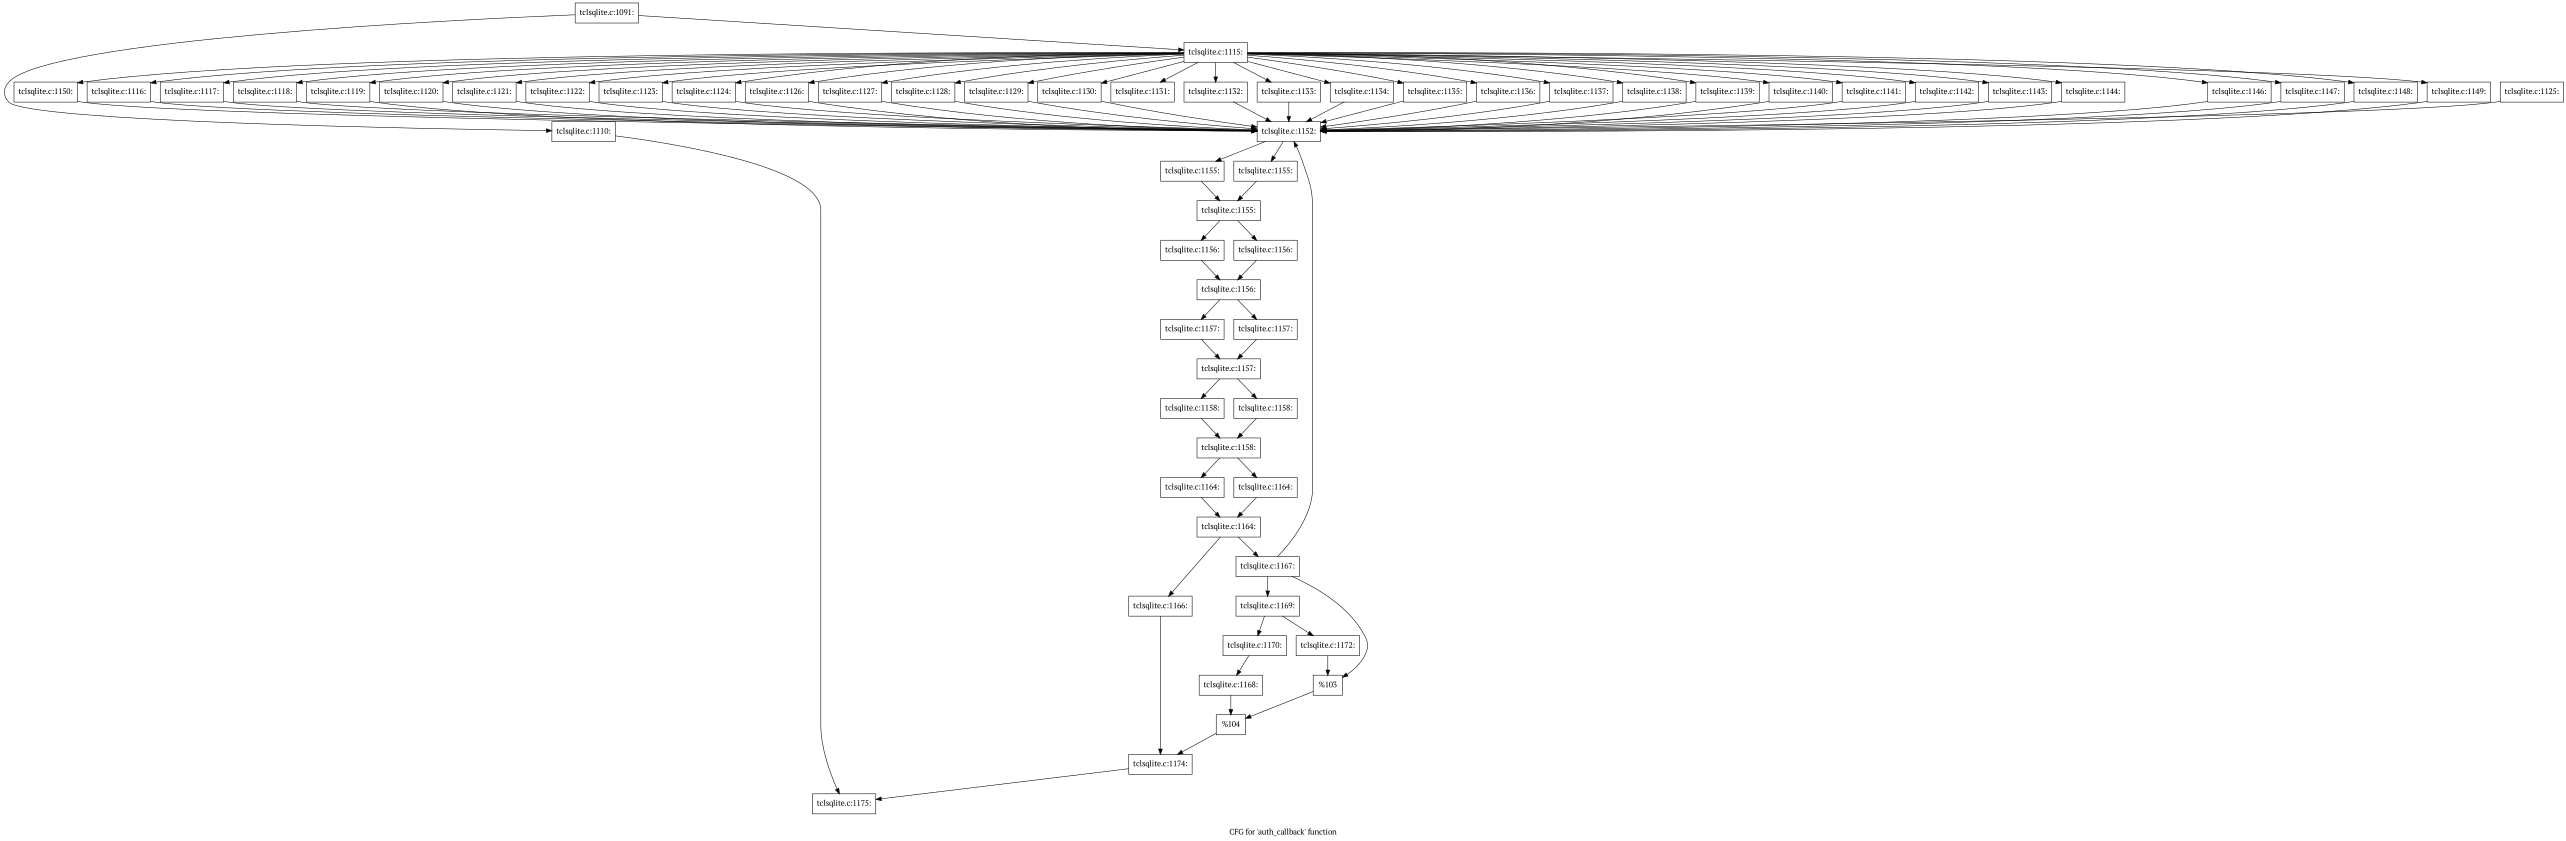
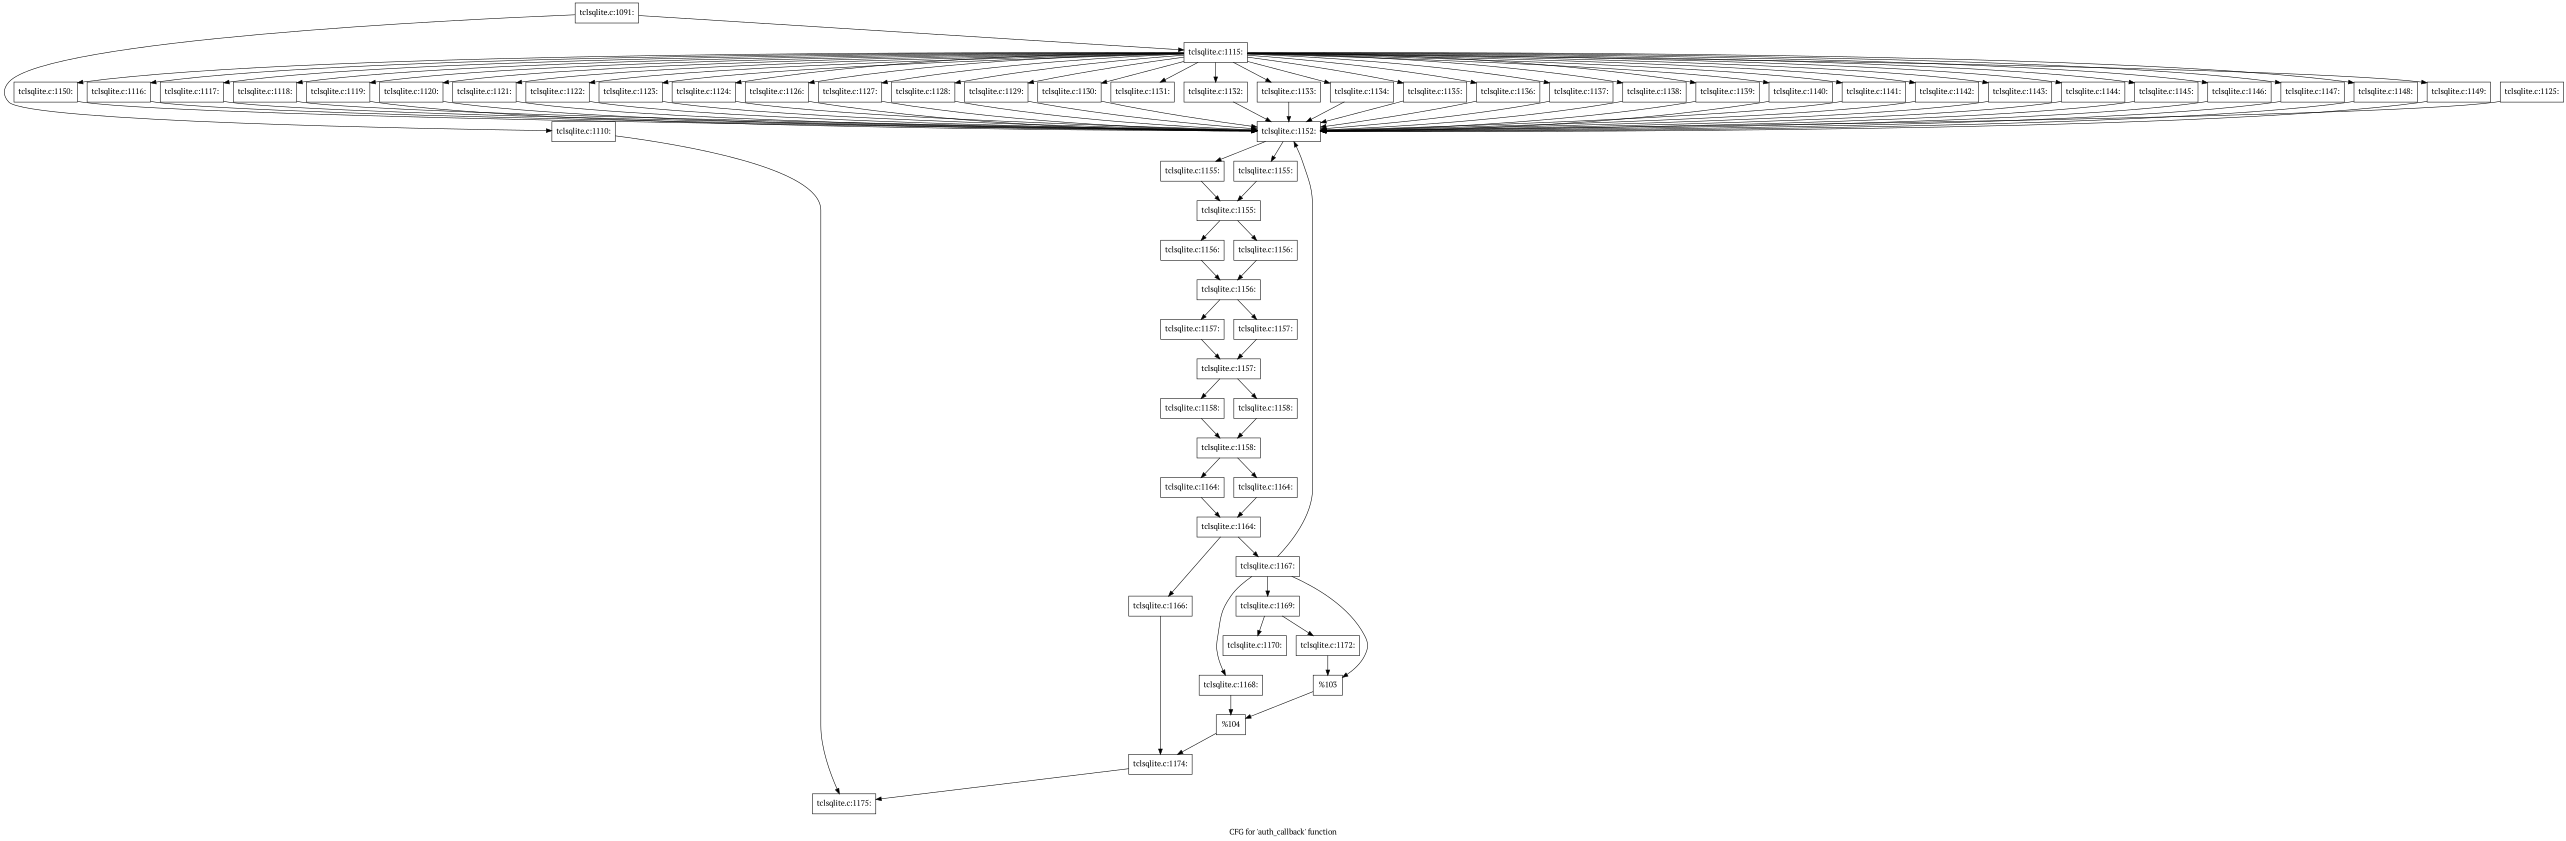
node "tclsqlite.c:1145:": added
edge "tclsqlite.c:1170:" -> "tclsqlite.c:1168:": now "tclsqlite.c:1167:" -> "tclsqlite.c:1168:"
